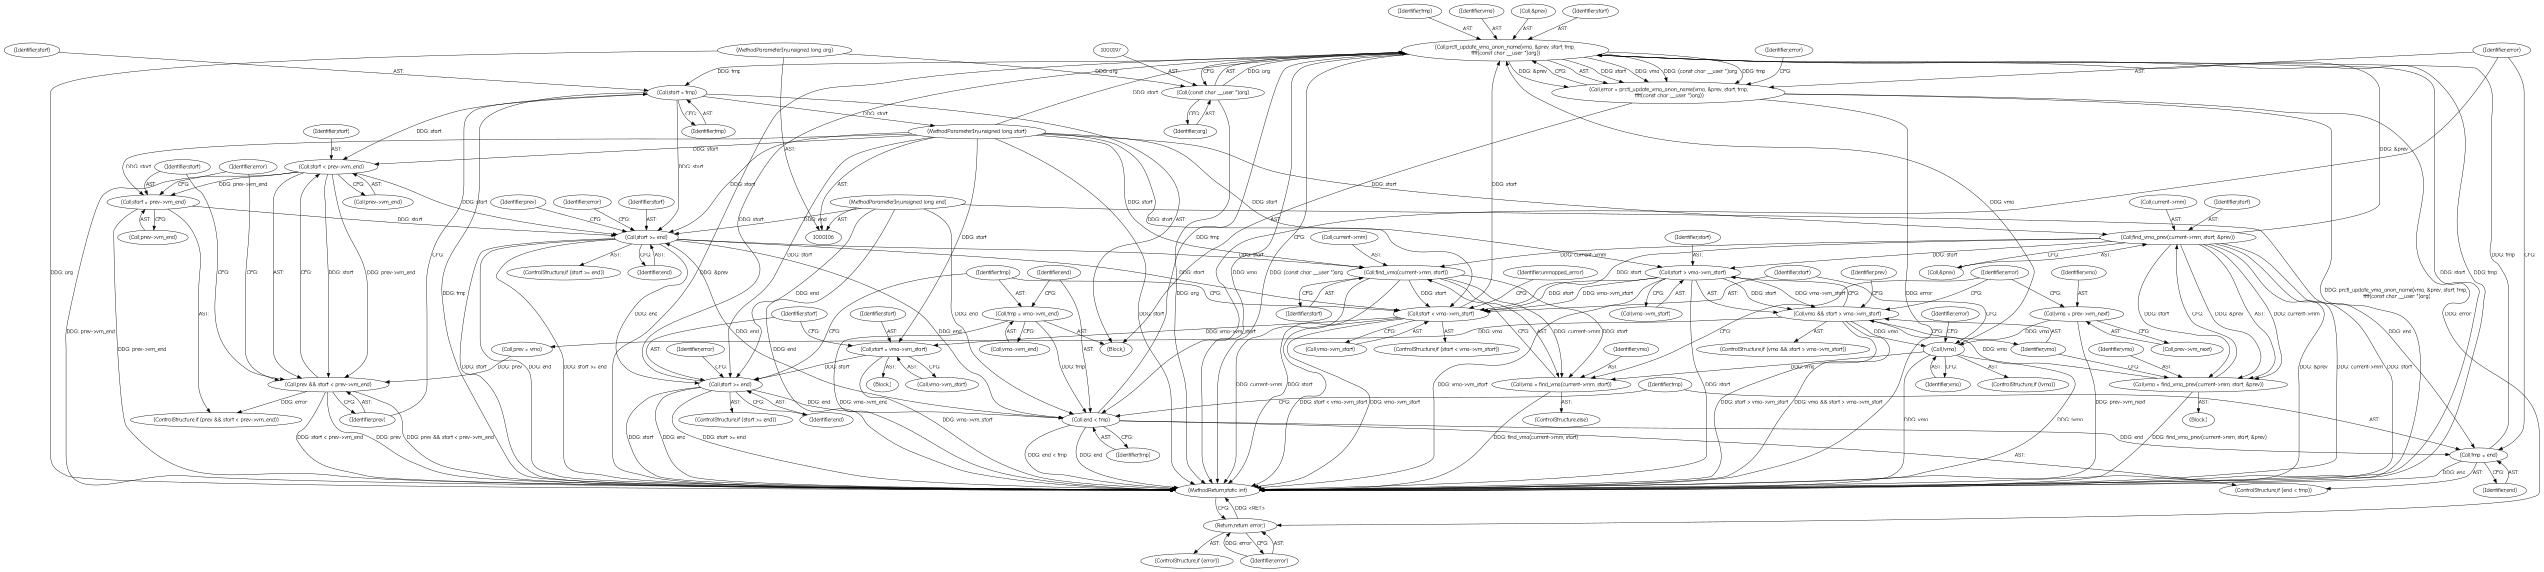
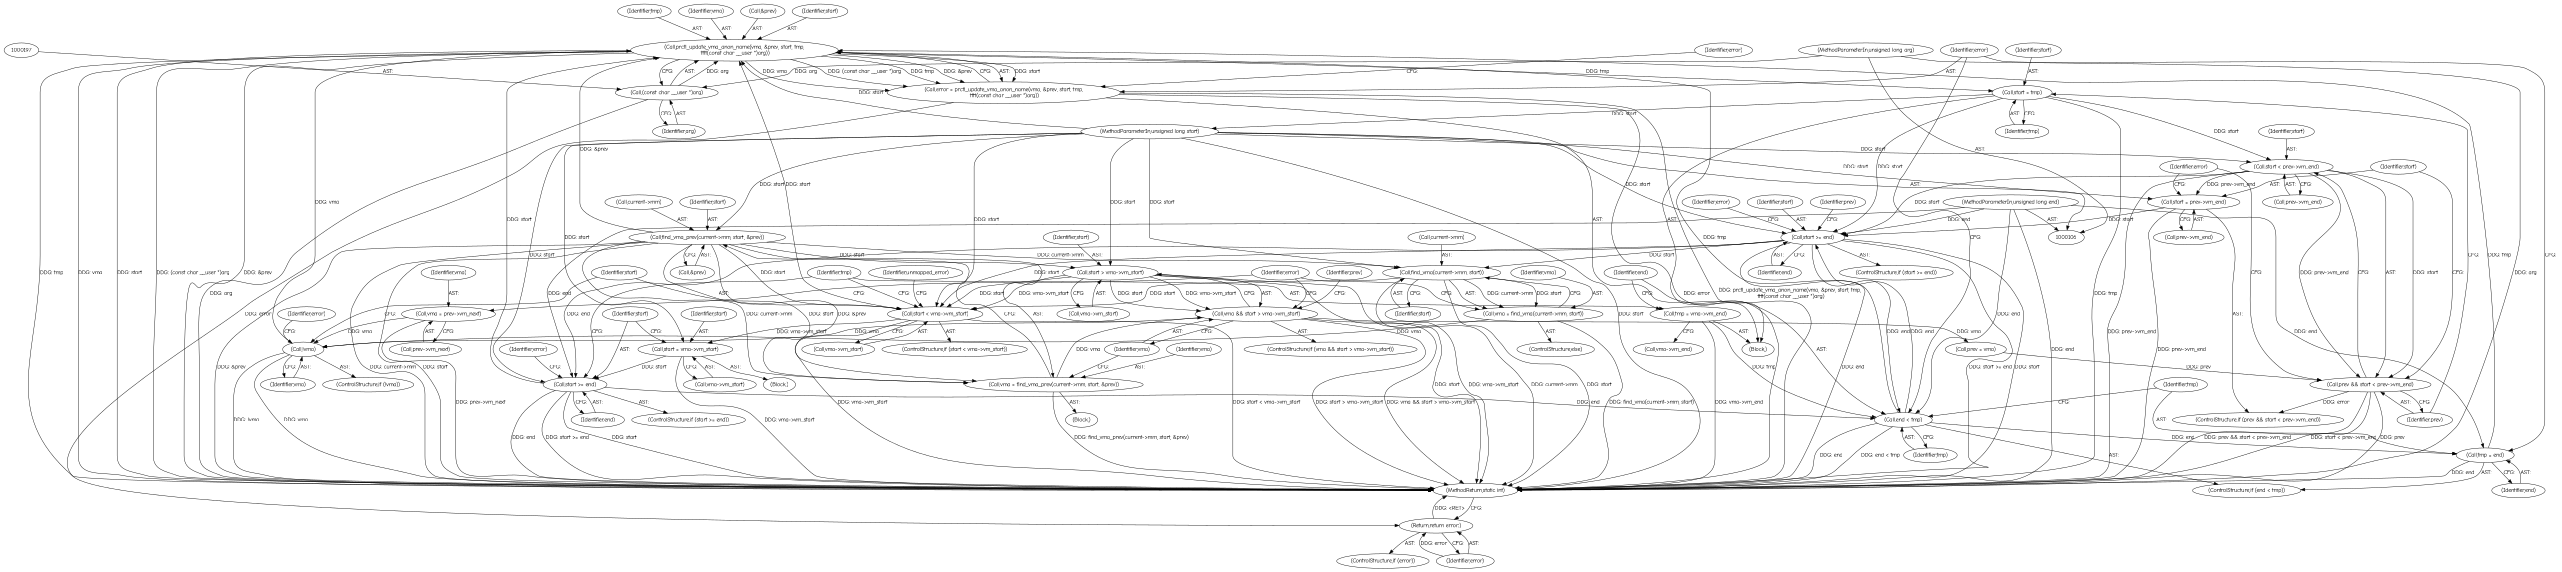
edge "(Call,vma->vm_end)" -> "(Call,tmp = vma->vm_end)": removed, label "AST:"
edge "(Call,!vma)" -> "(Call,vma = find_vma(current->mm, start))": reversed
